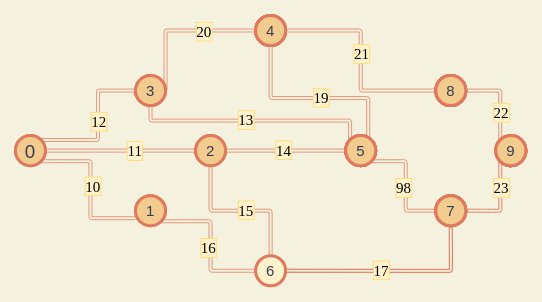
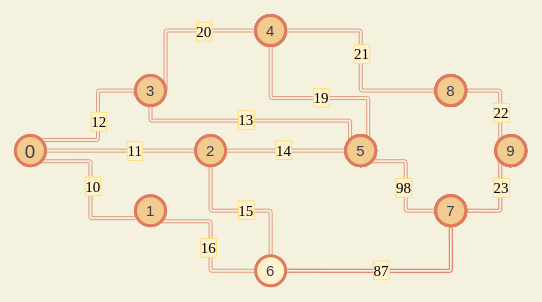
node "17": label "17" -> "87"
